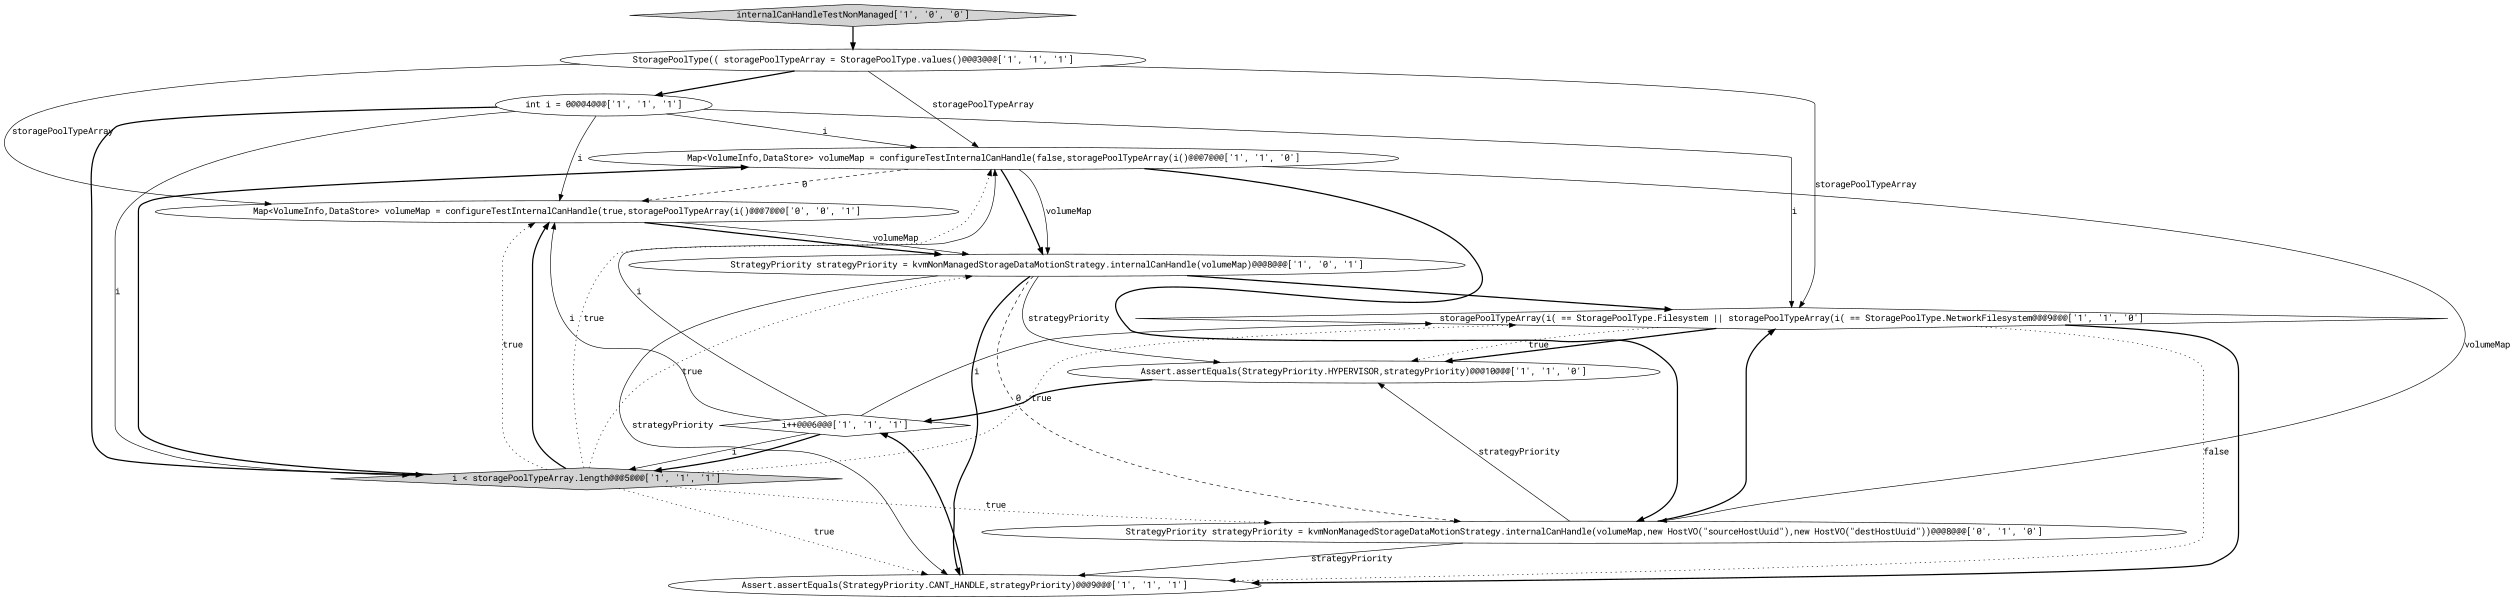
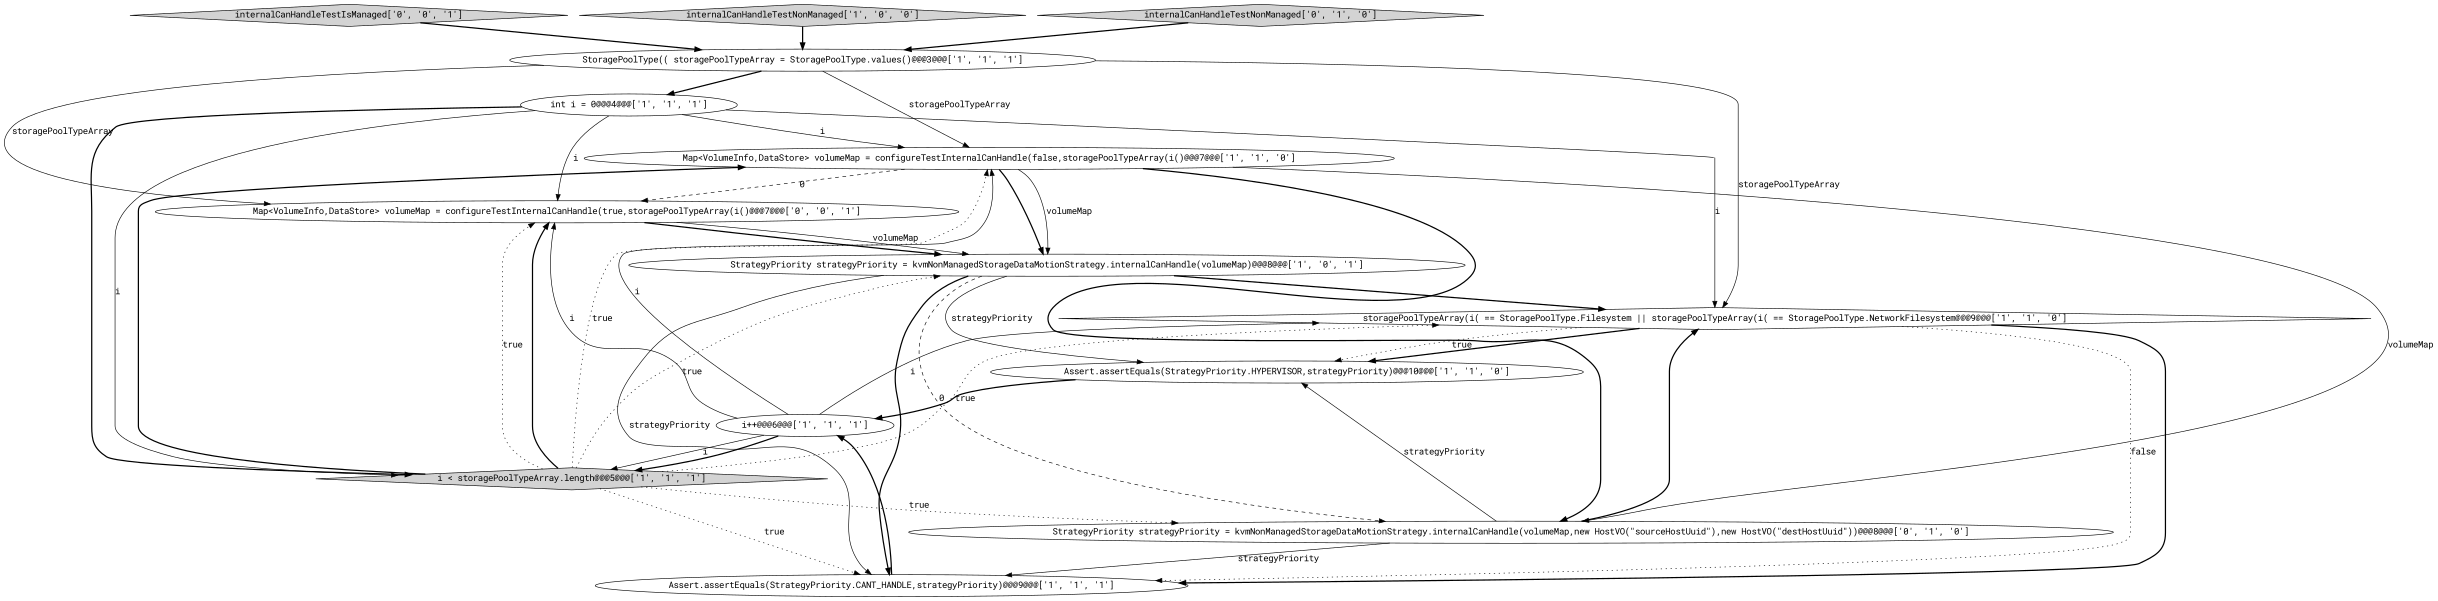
node "internalCanHandleTestIsManaged['0', '0', '1']": added
node "internalCanHandleTestNonManaged['0', '1', '0']": added
node "i++@@@6@@@['1', '1', '1']": shape diamond -> ellipse
